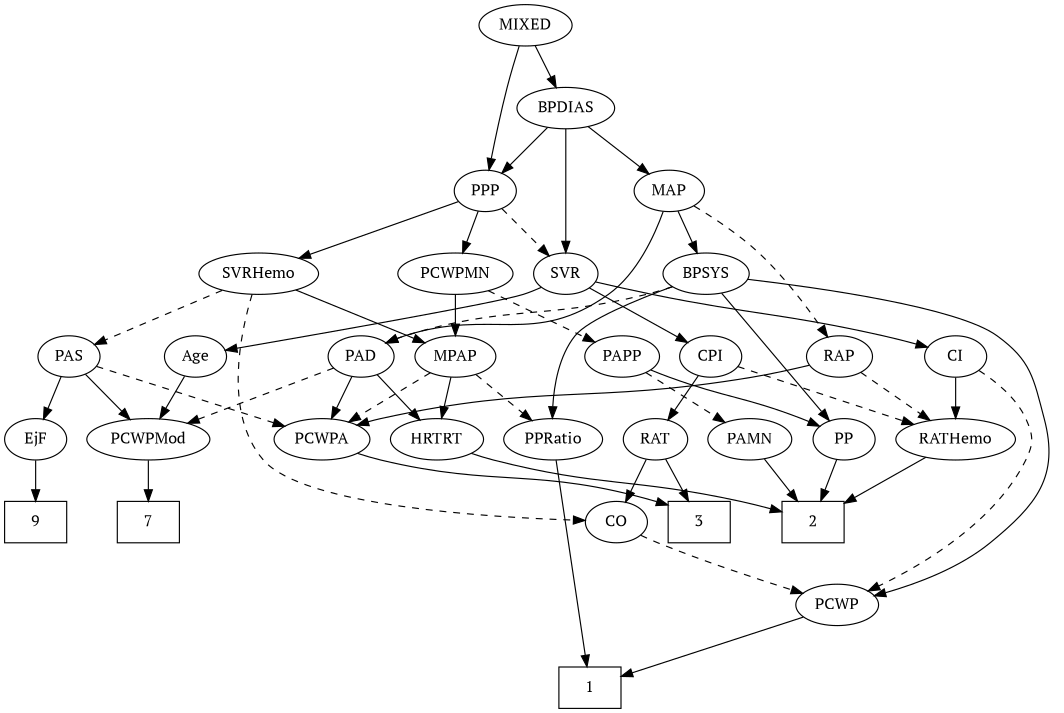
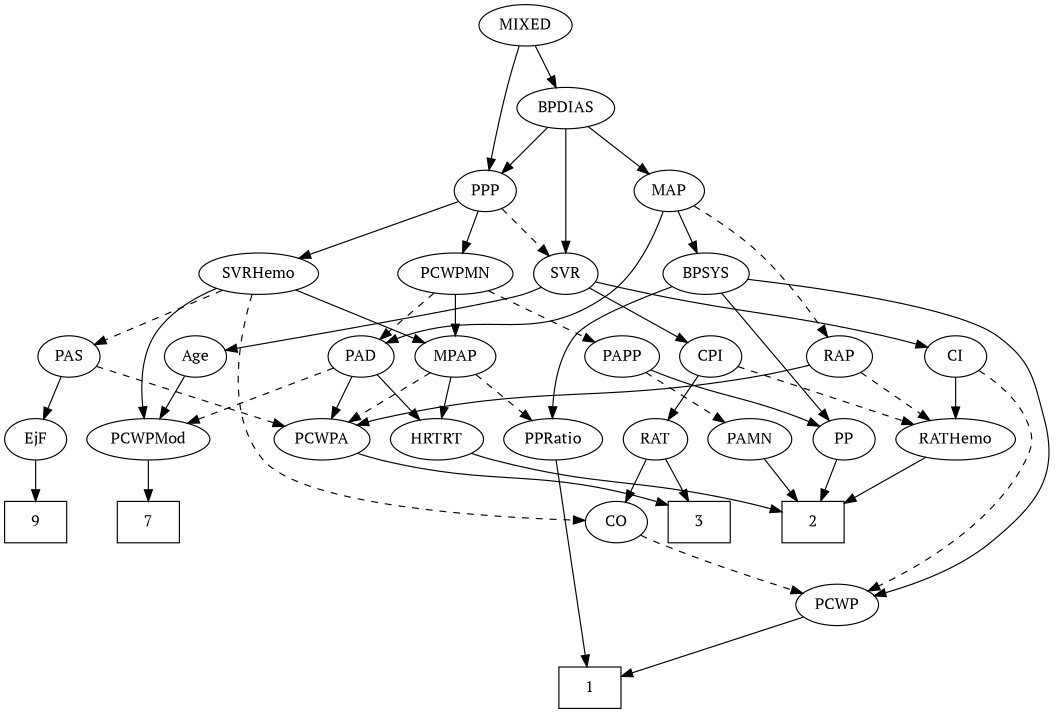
edge "BPSYS" -> "PAD": now "PCWPMN" -> "PAD"
edge "PAS" -> "PCWPMod": now "SVRHemo" -> "PCWPMod"
